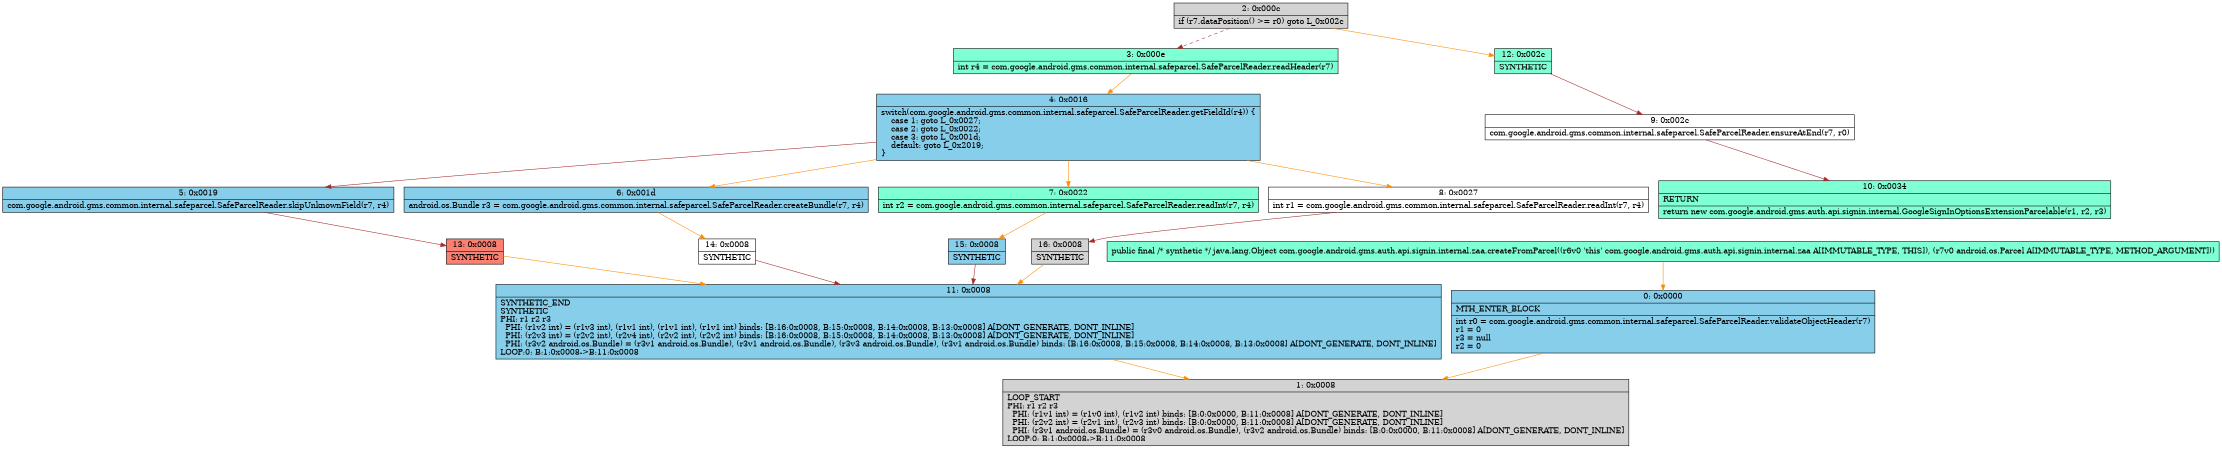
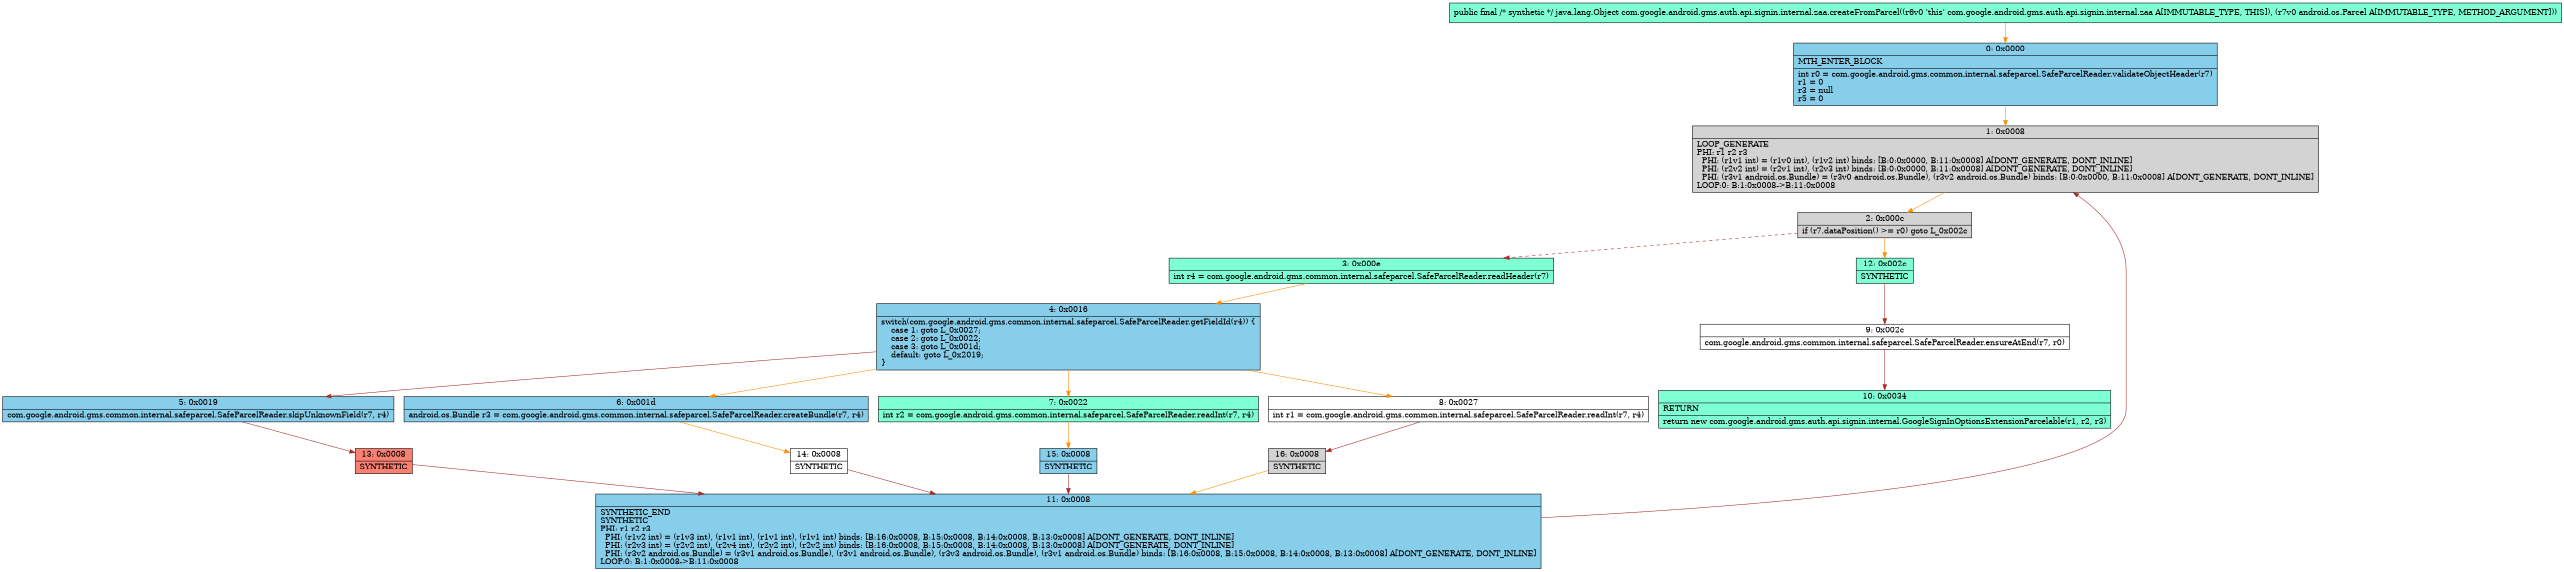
edge "1: 0x0008" -> "2: 0x000c": added
edge "13: 0x0008" -> "11: 0x0008": color darkorange -> brown
node "0: 0x0000": text "r2 = 0" -> "r5 = 0"
edge "11: 0x0008" -> "1: 0x0008": color darkorange -> brown
node "1: 0x0008": text "LOOP_START" -> "LOOP_GENERATE"
